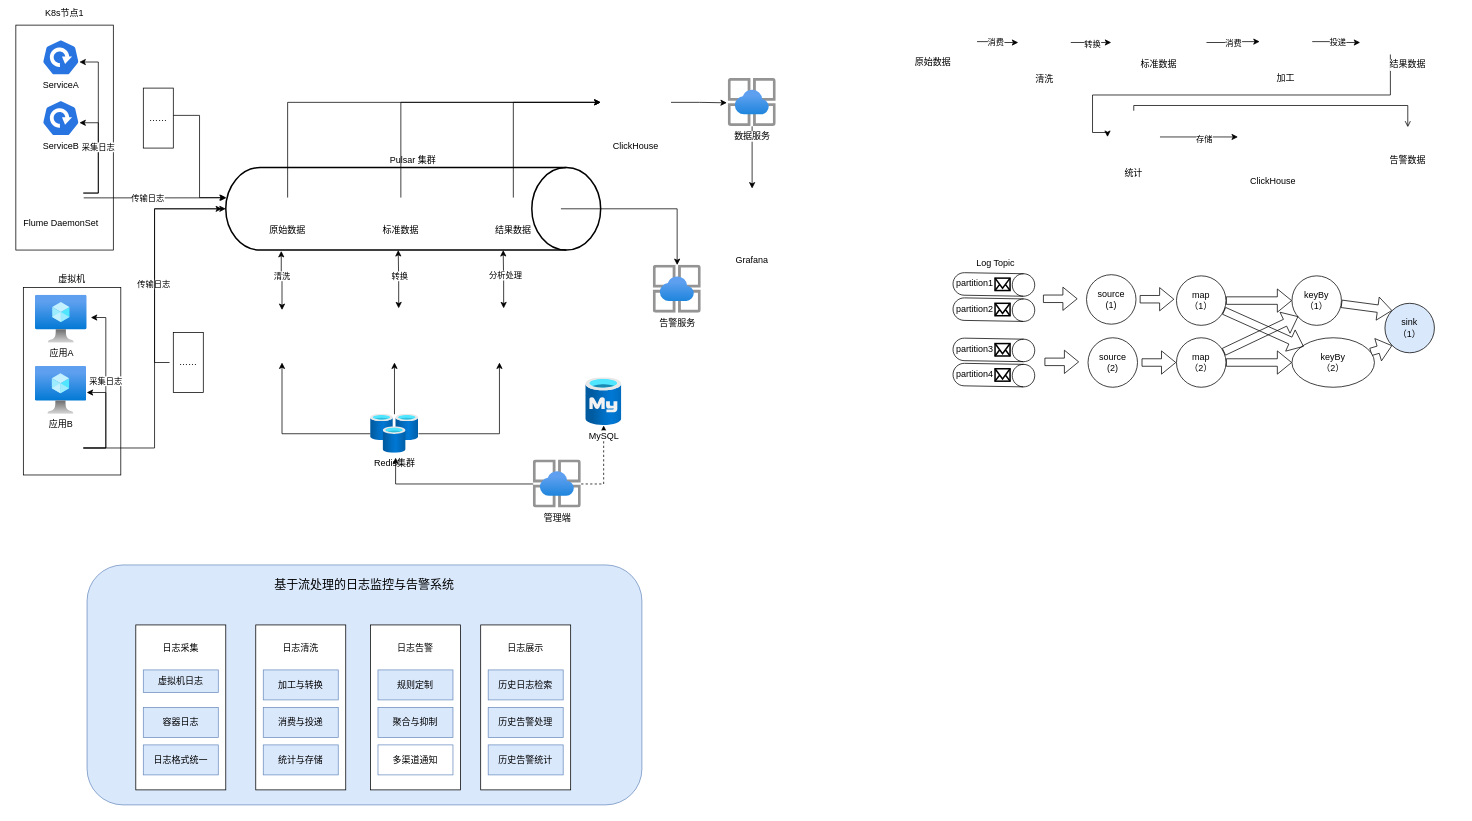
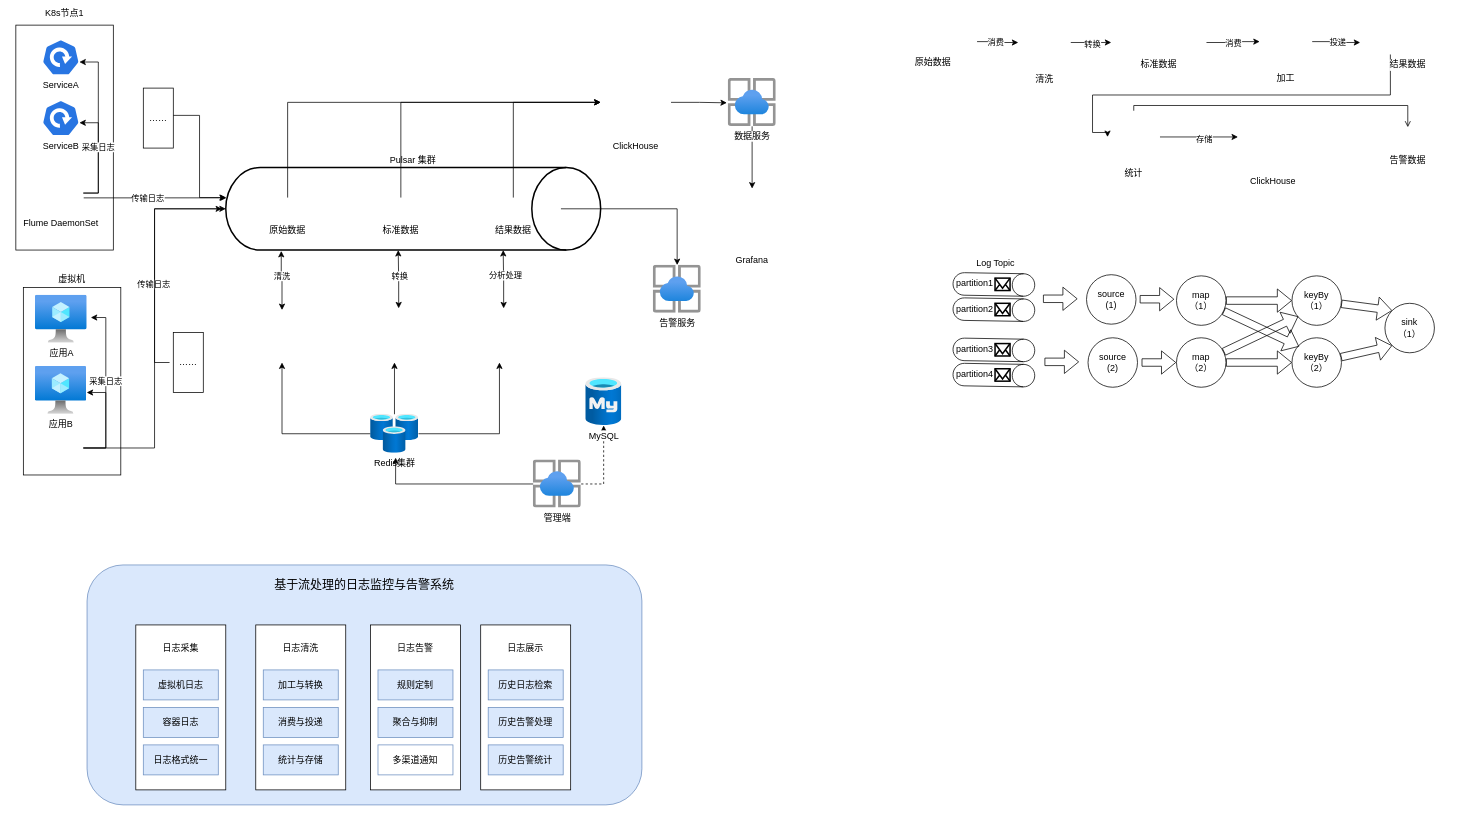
node "sink （1）": fillcolor #dae8fc -> #ffffff
node "keyBy （2）": size 83x50 -> 50x50
node "虚拟机日志": size 75x23 -> 75x30
